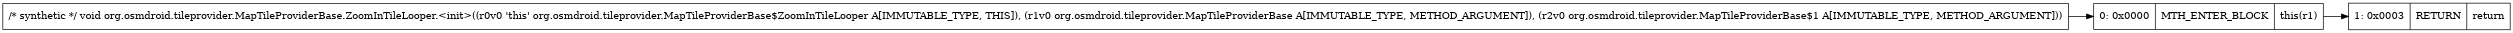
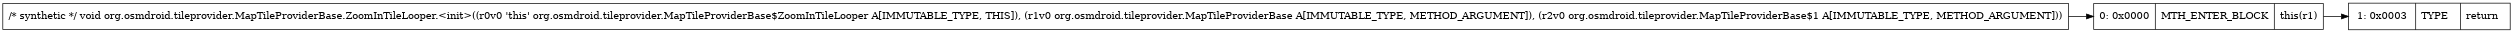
node "1: 0x0003": text "RETURN" -> "TYPE"
